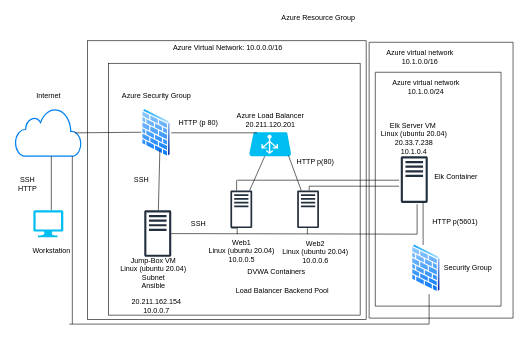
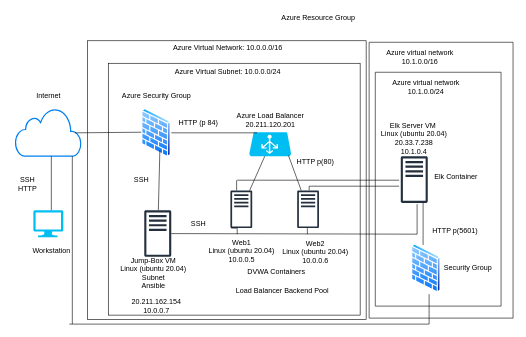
node "Azure Virtual Subnet: 10.0.0.0/24": added
node "HTTP (p 80)": label "HTTP (p 80)" -> "HTTP (p 84)"
node "HTTP p(5601)": moved (455, 222) -> (455, 231)
